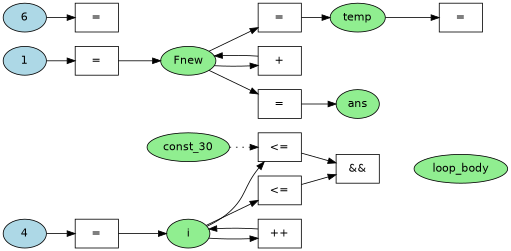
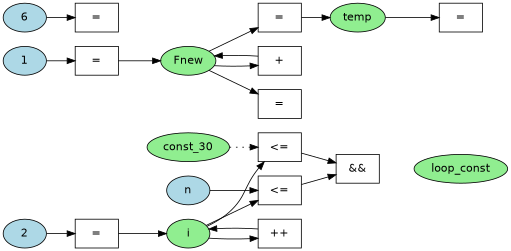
node "ans": removed
node "loop_body": label "loop_body" -> "loop_const"
node "n": added
node "4": label "4" -> "2"
